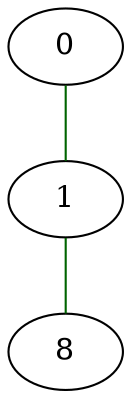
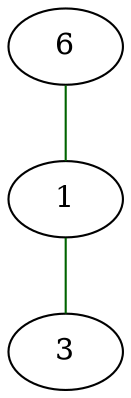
node "0": label "0" -> "6"
node "8": label "8" -> "3"
